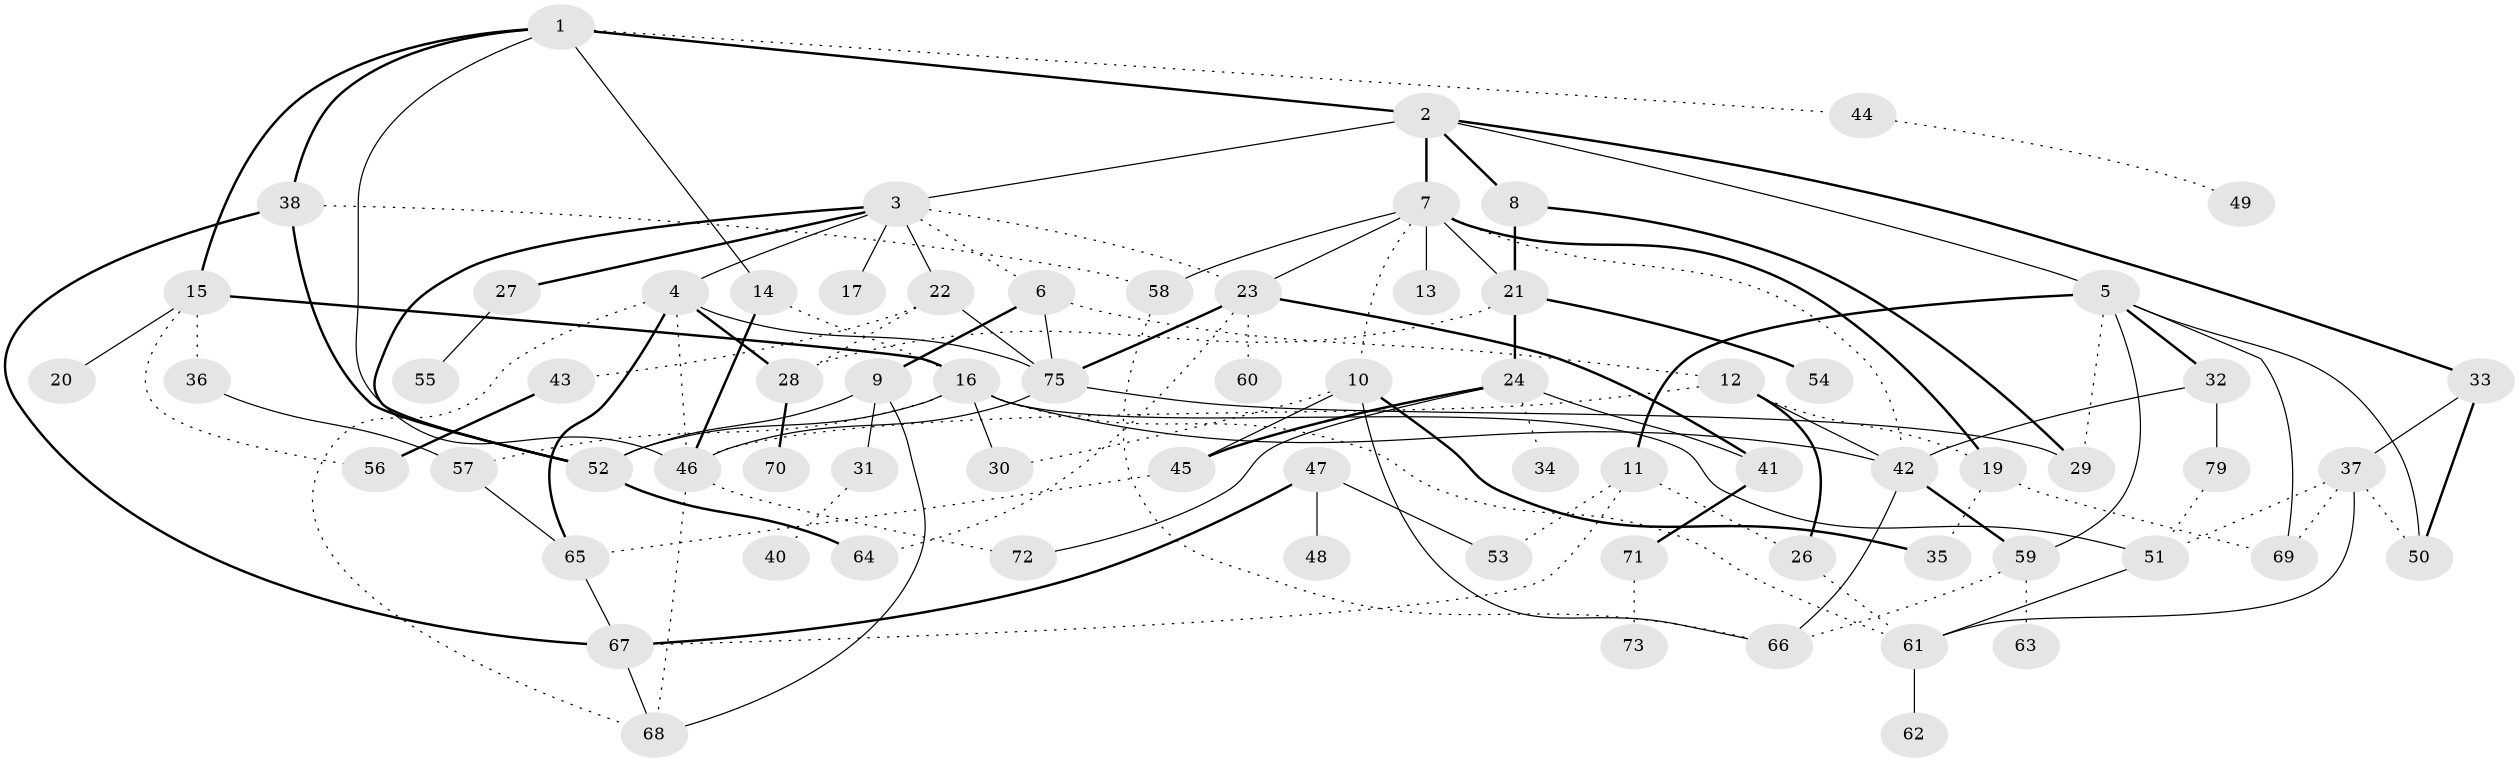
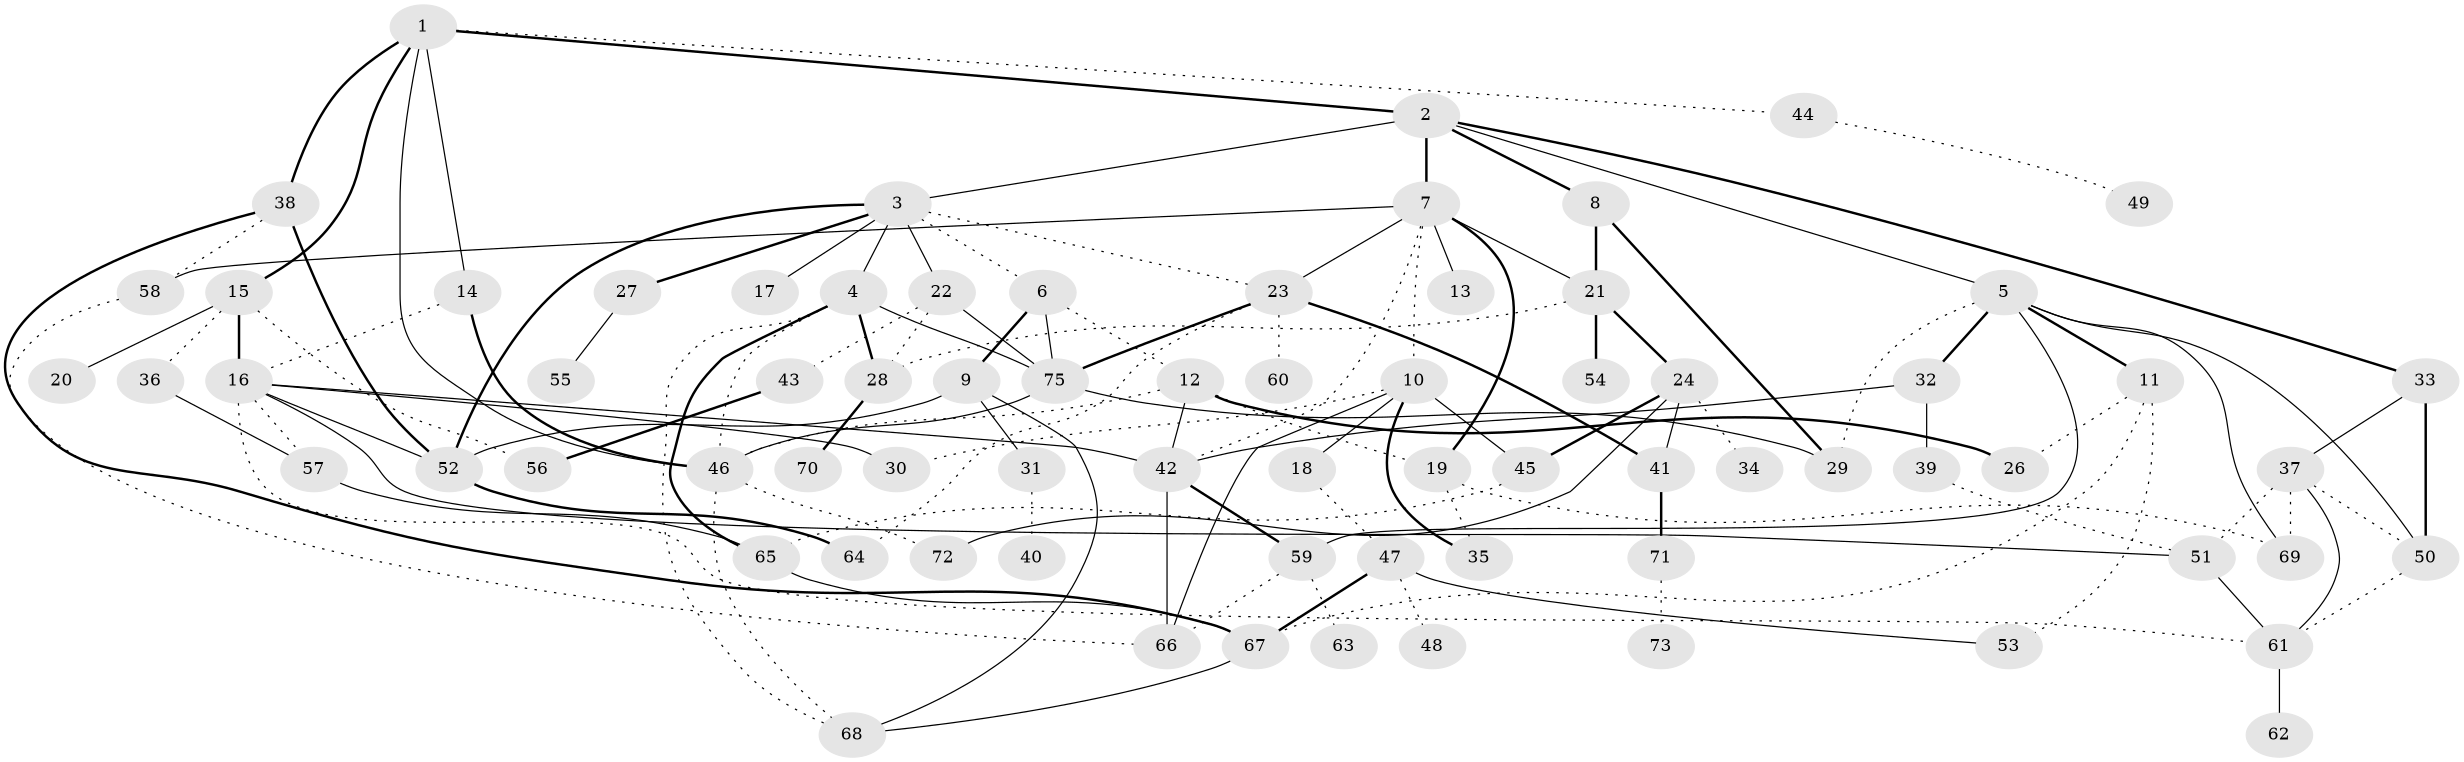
node "18": added
node "79": label "79" -> "39"
edge "47" -- "48": style solid -> dotted
edge "26" -- "61": now "50" -- "61"
